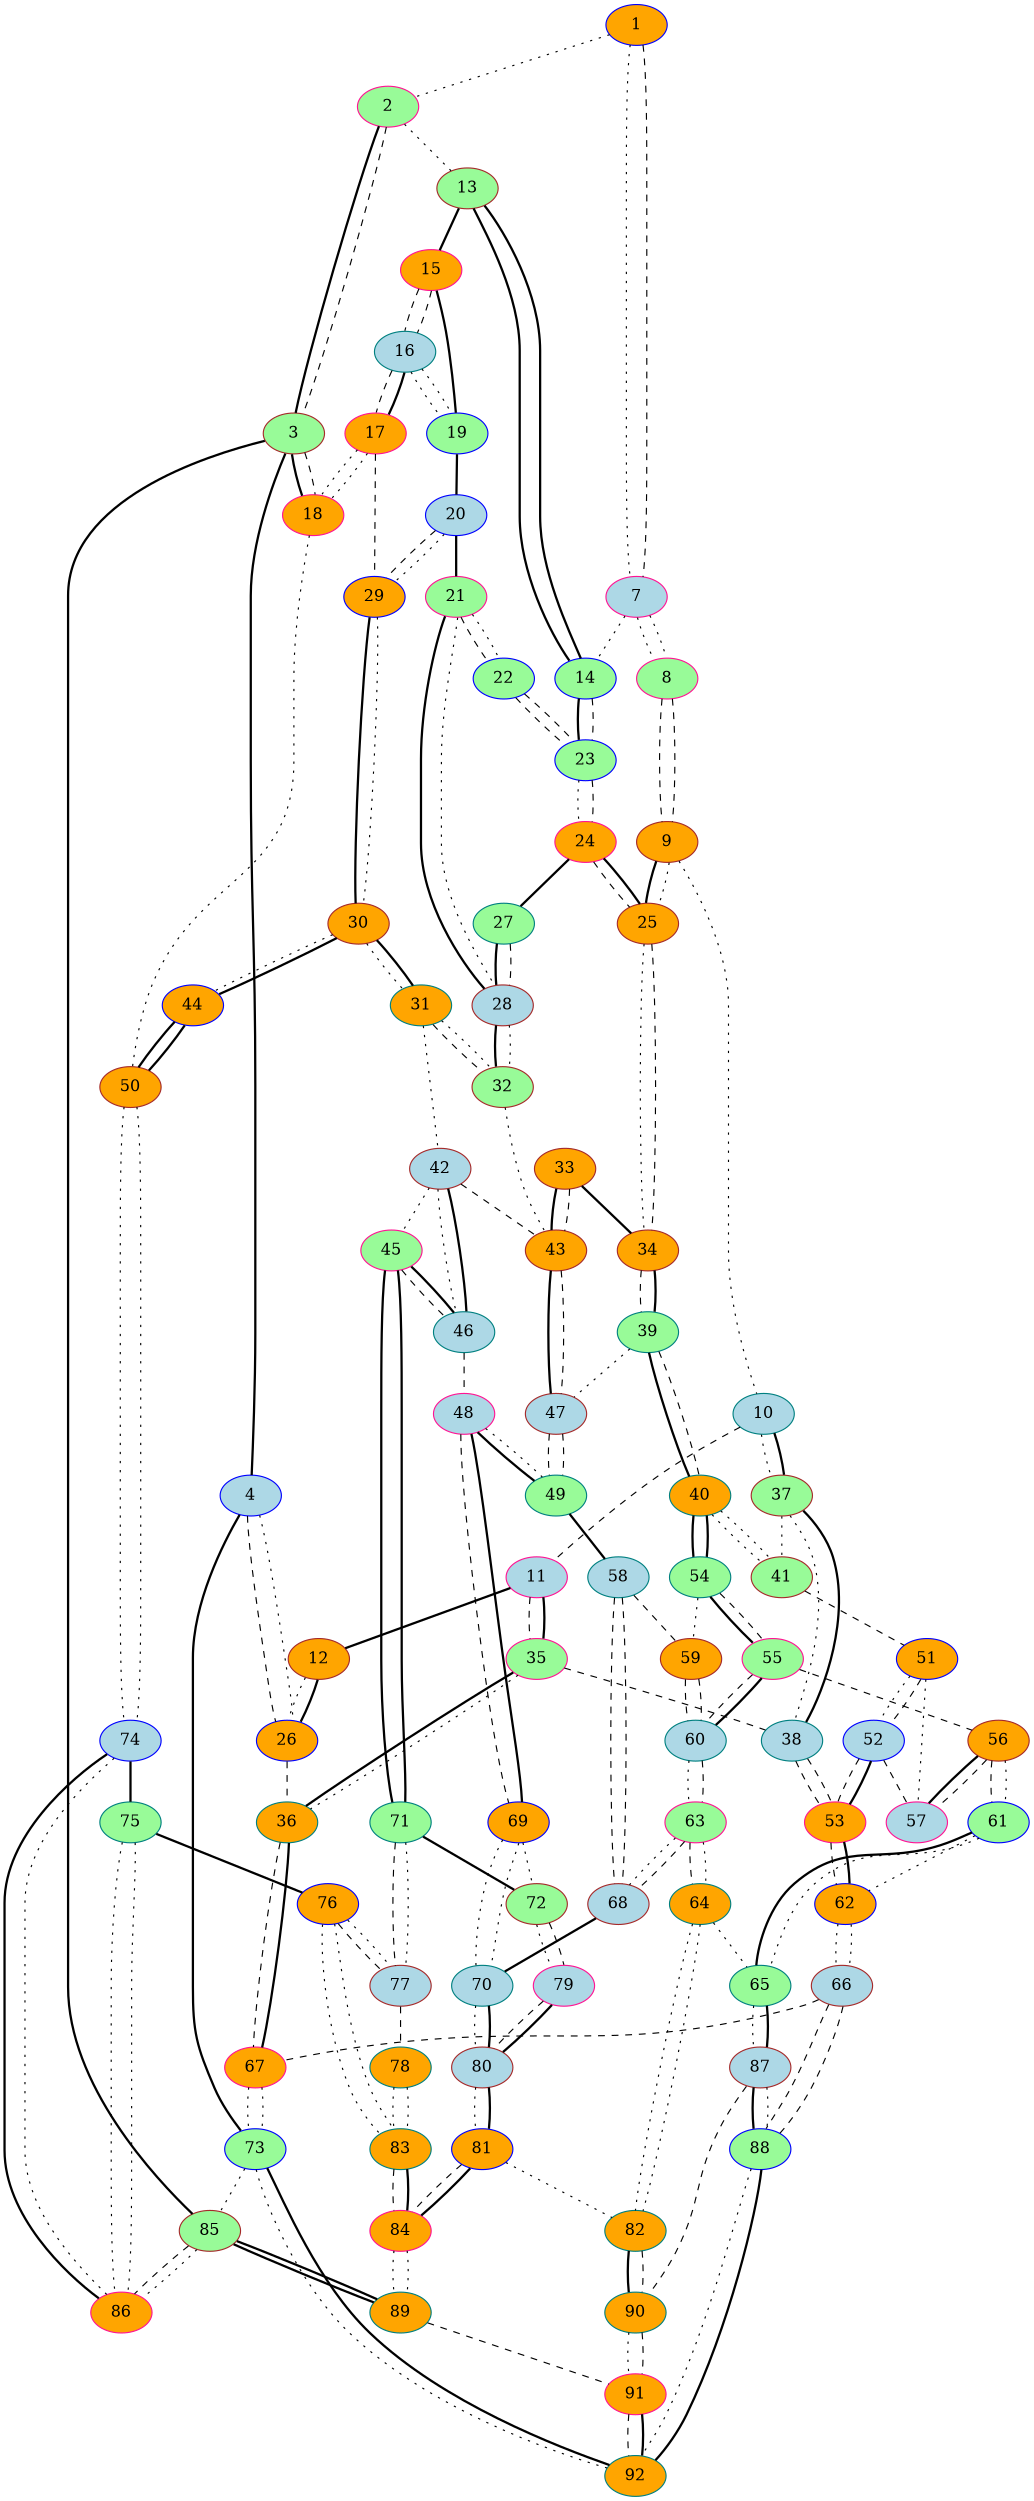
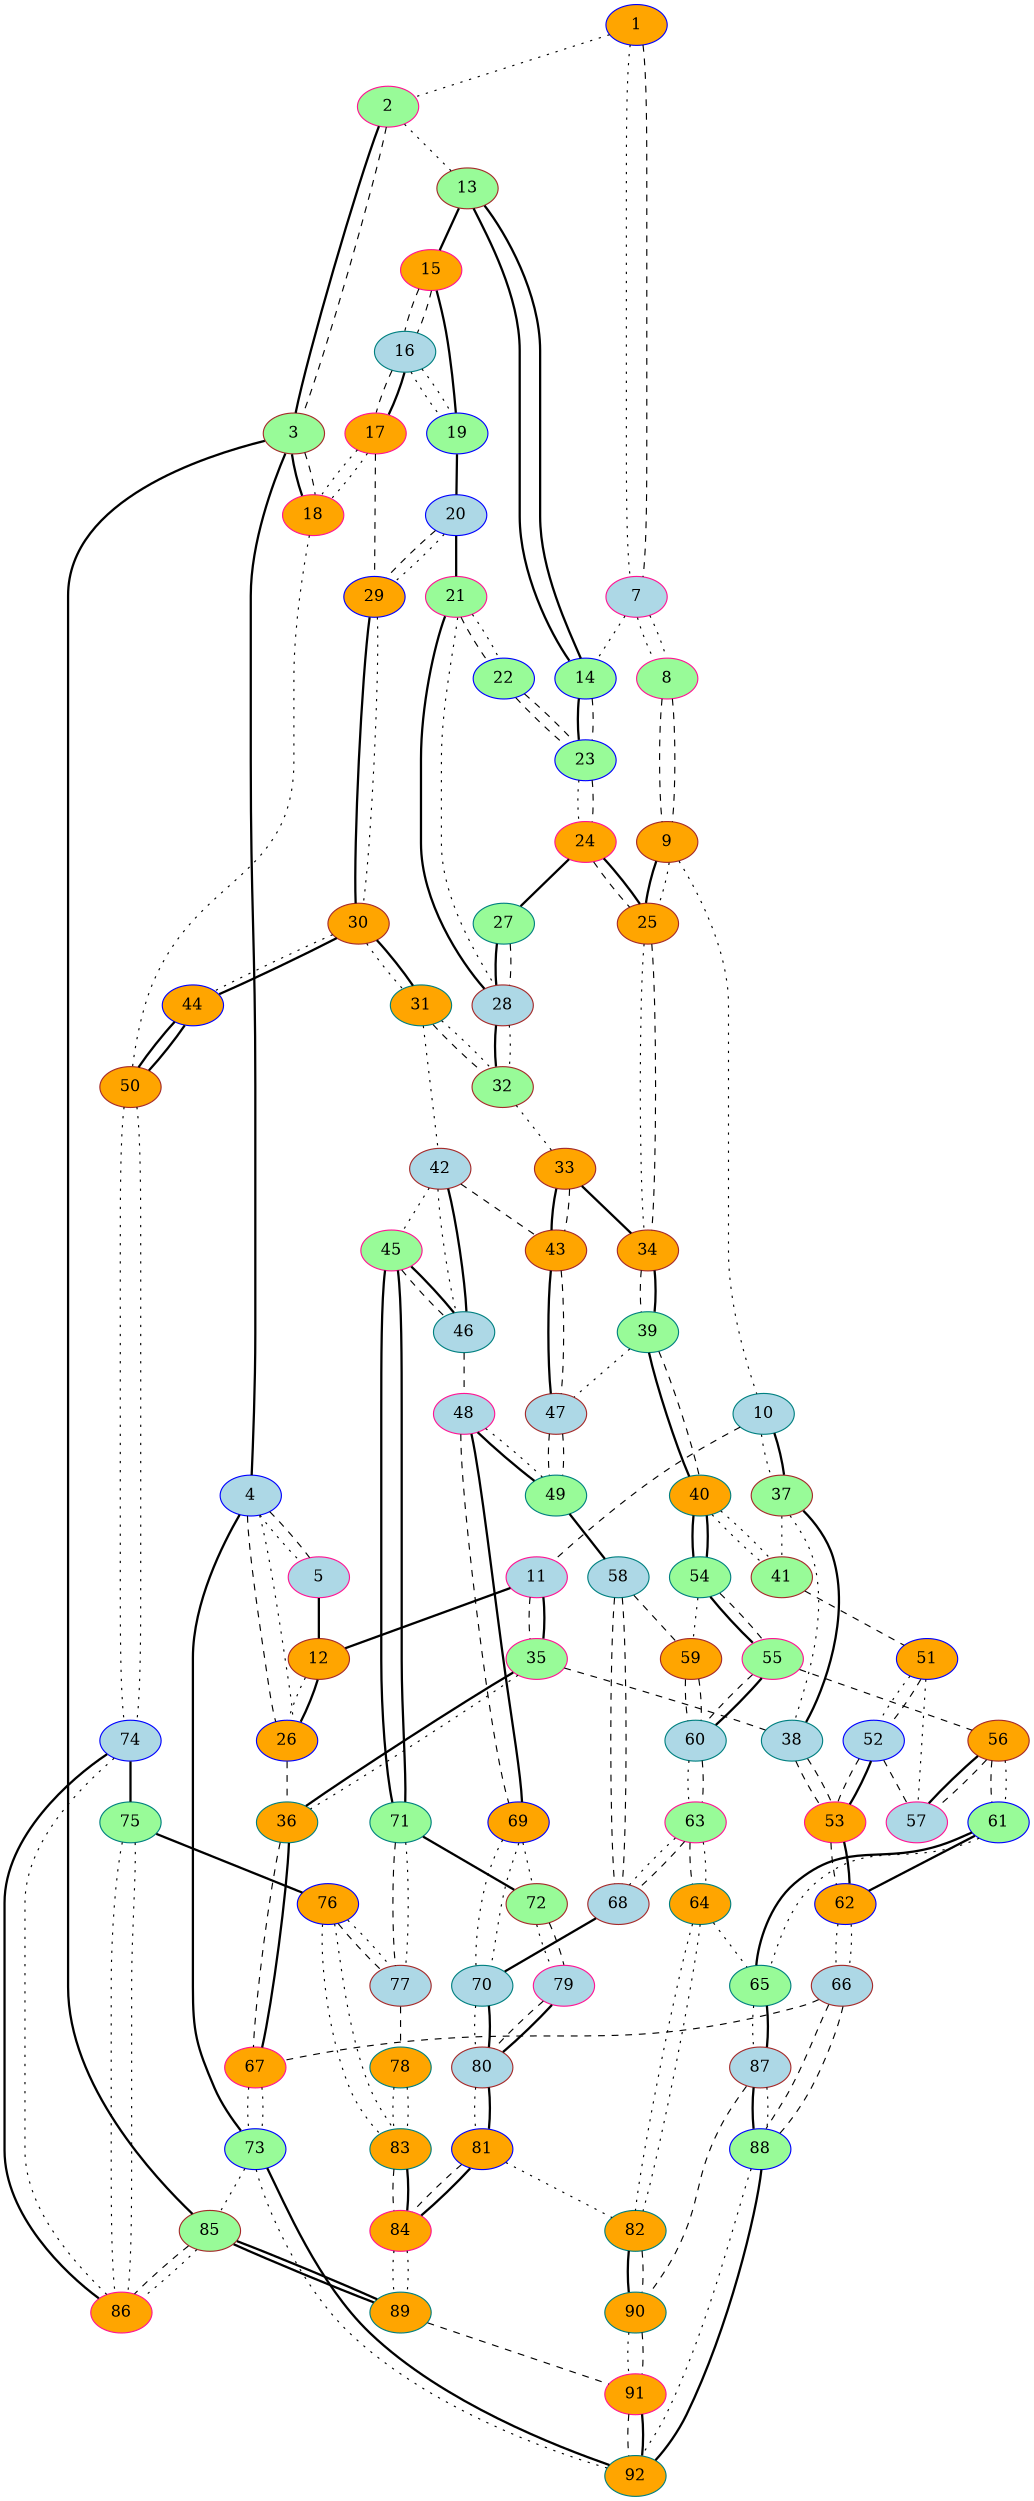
edge "32" -- "43": now "32" -- "33"
node "5": added
edge "61" -- "62": style dotted -> bold
